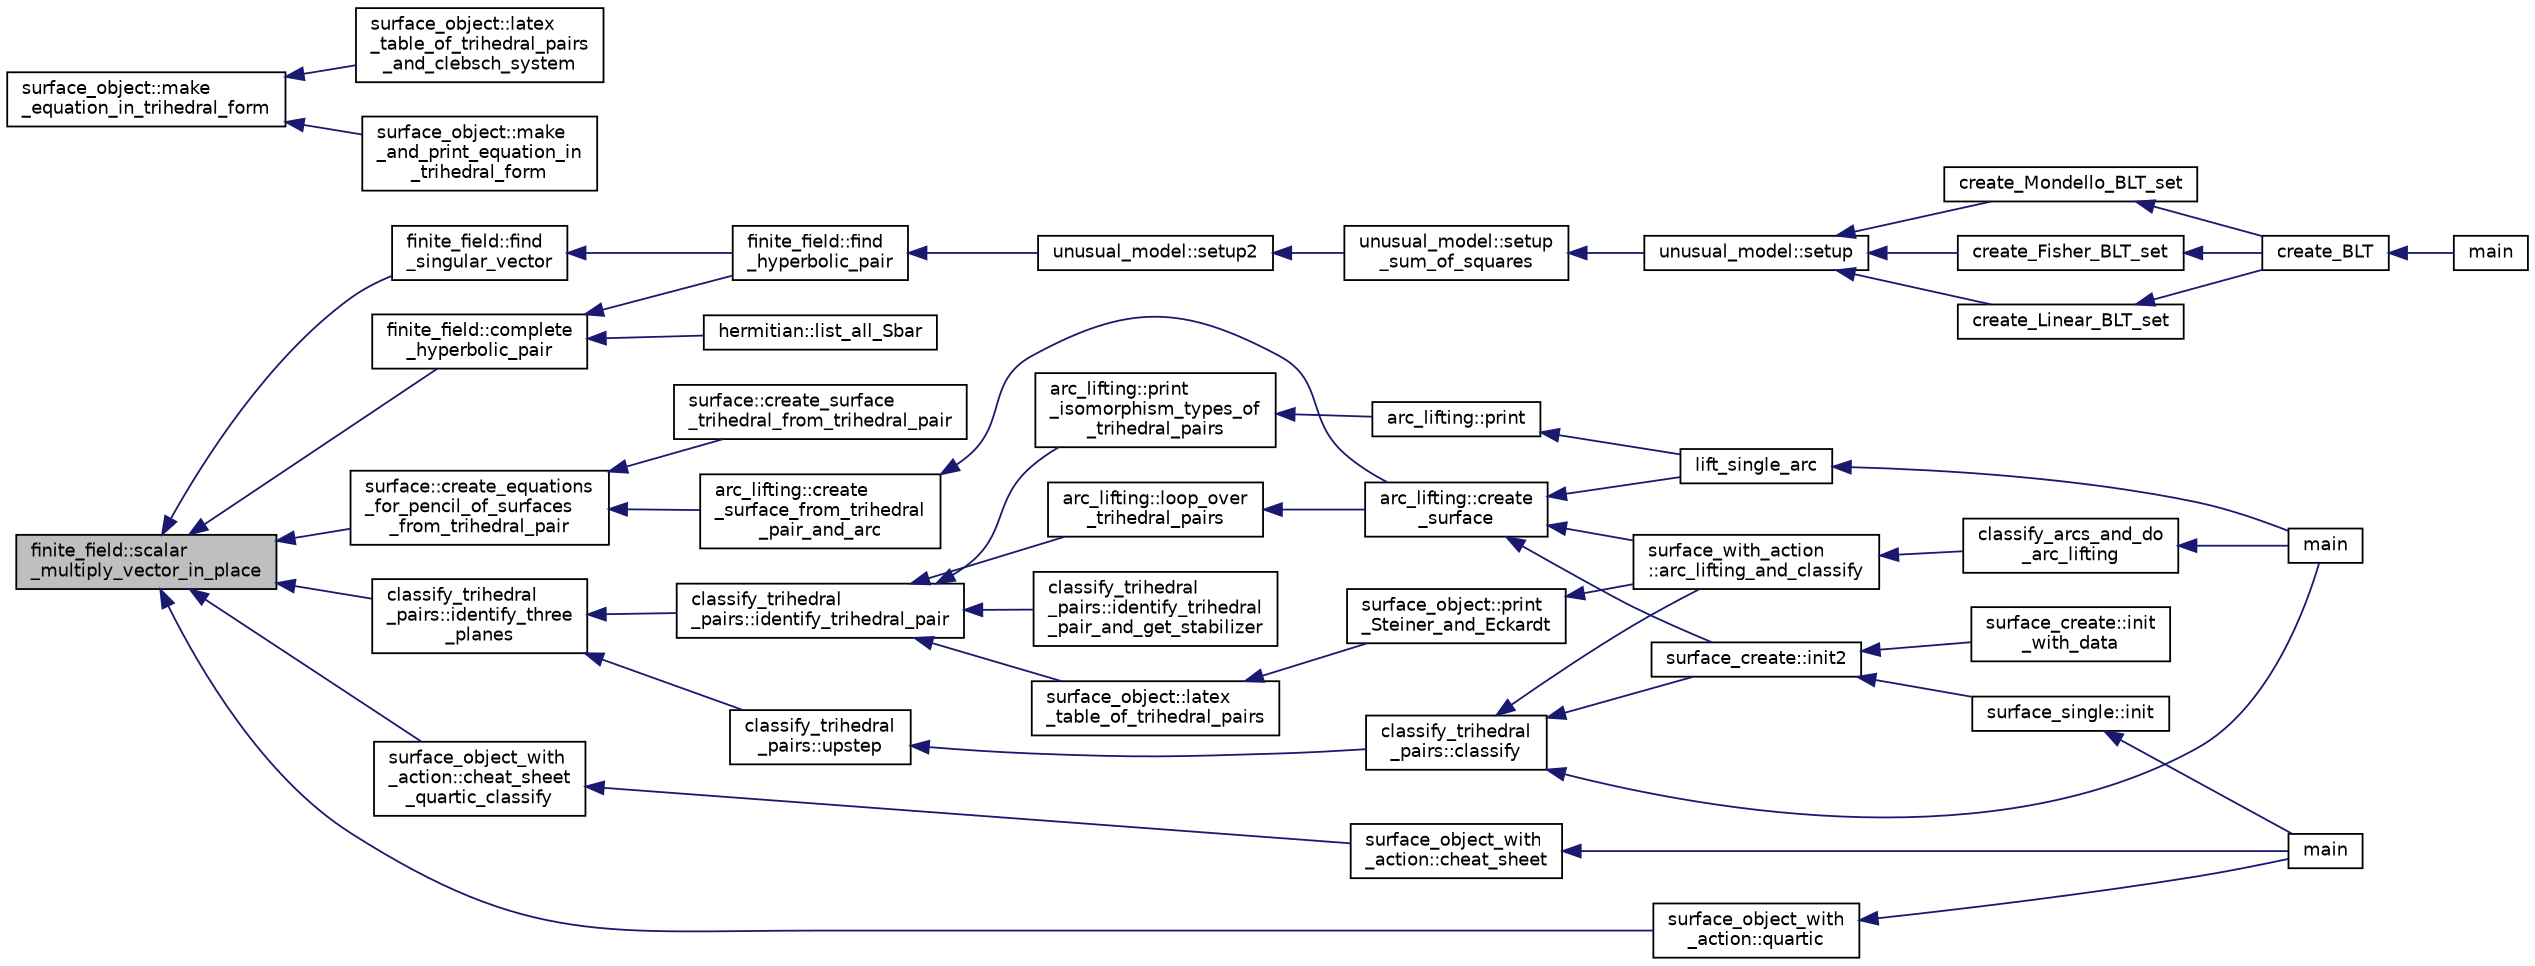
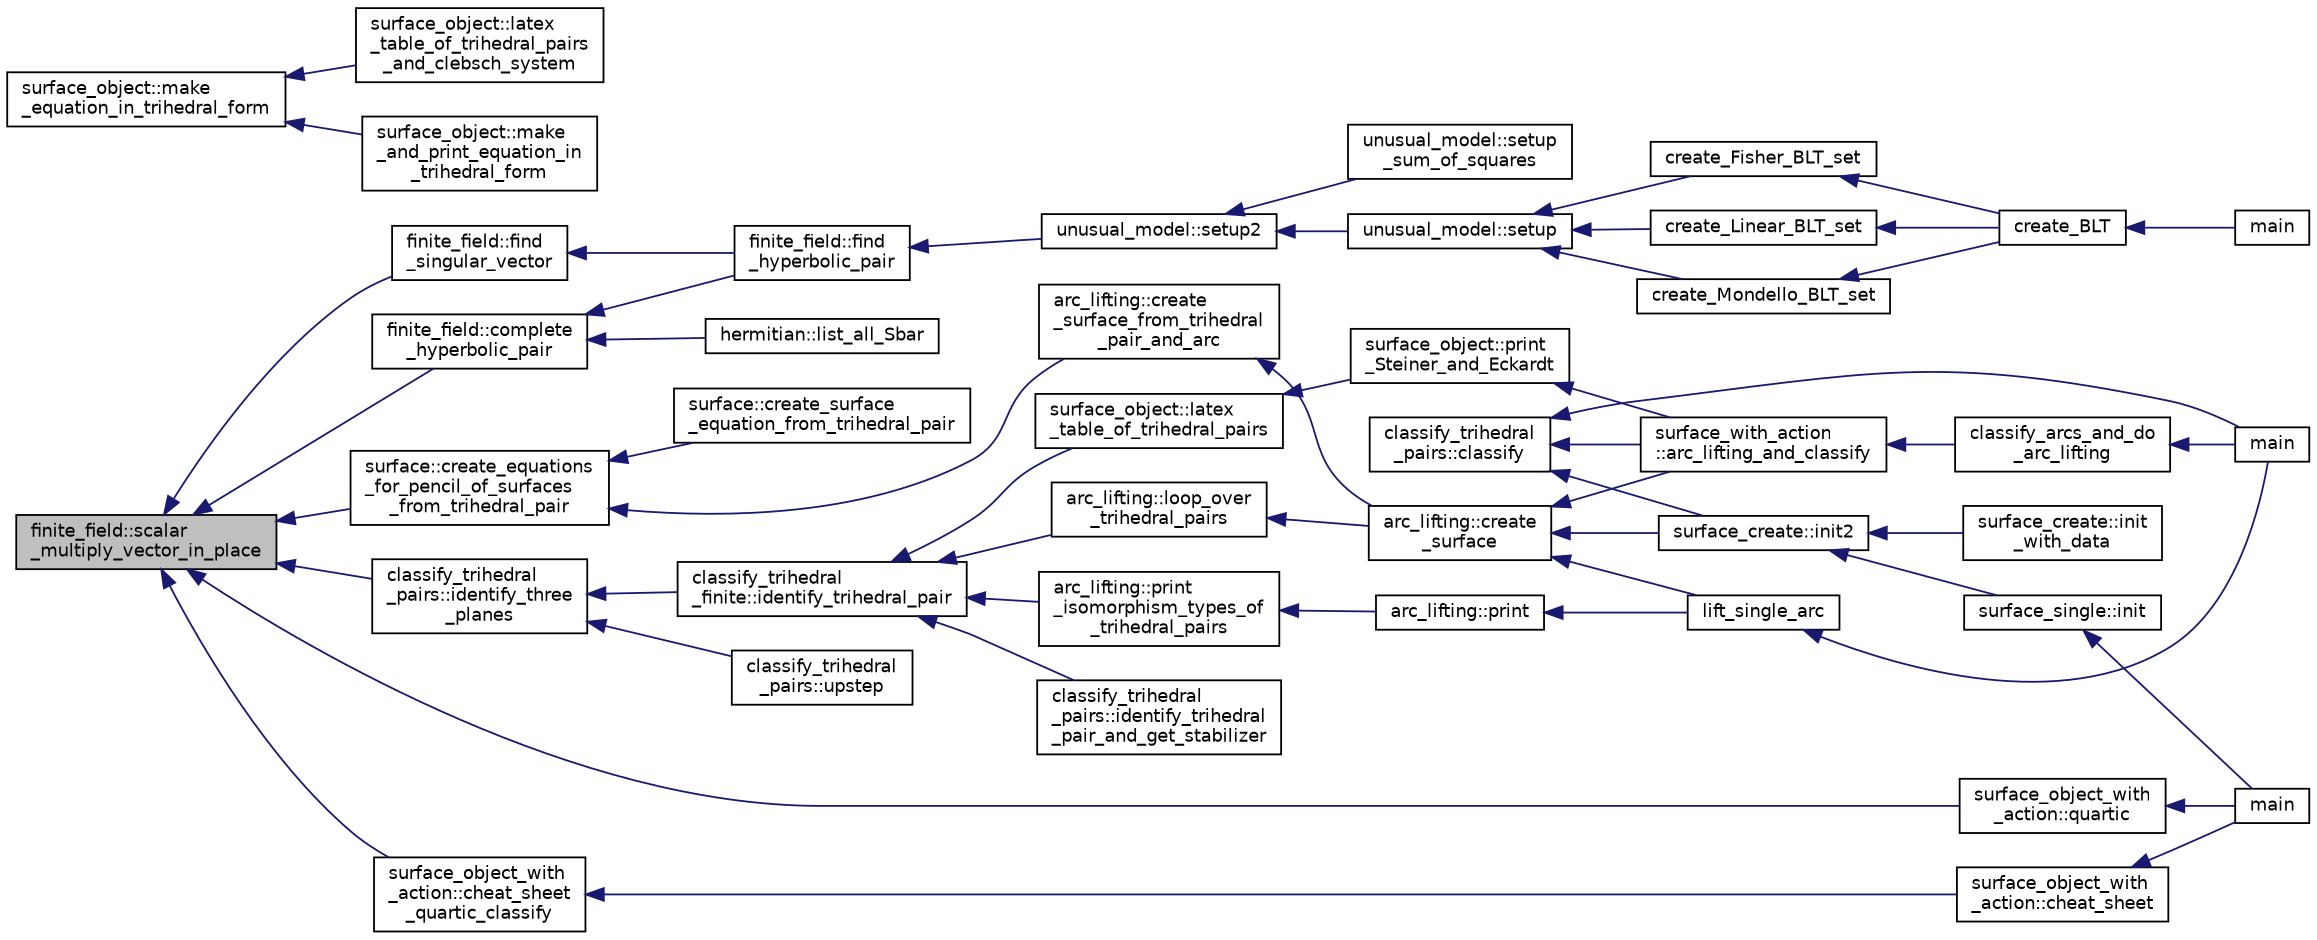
edge "unusual_model::setup" -> "unusual_model::setup _sum_of_squares": now "unusual_model::setup" -> "unusual_model::setup2"
node "surface::create_surface _trihedral_from_trihedral_pair": label "surface::create_surface _trihedral_from_trihedral_pair" -> "surface::create_surface _equation_from_trihedral_pair"
node "classify_trihedral _pairs::identify_trihedral_pair": label "classify_trihedral _pairs::identify_trihedral_pair" -> "classify_trihedral _finite::identify_trihedral_pair"
edge "classify_trihedral _pairs::classify" -> "classify_trihedral _pairs::upstep": removed
